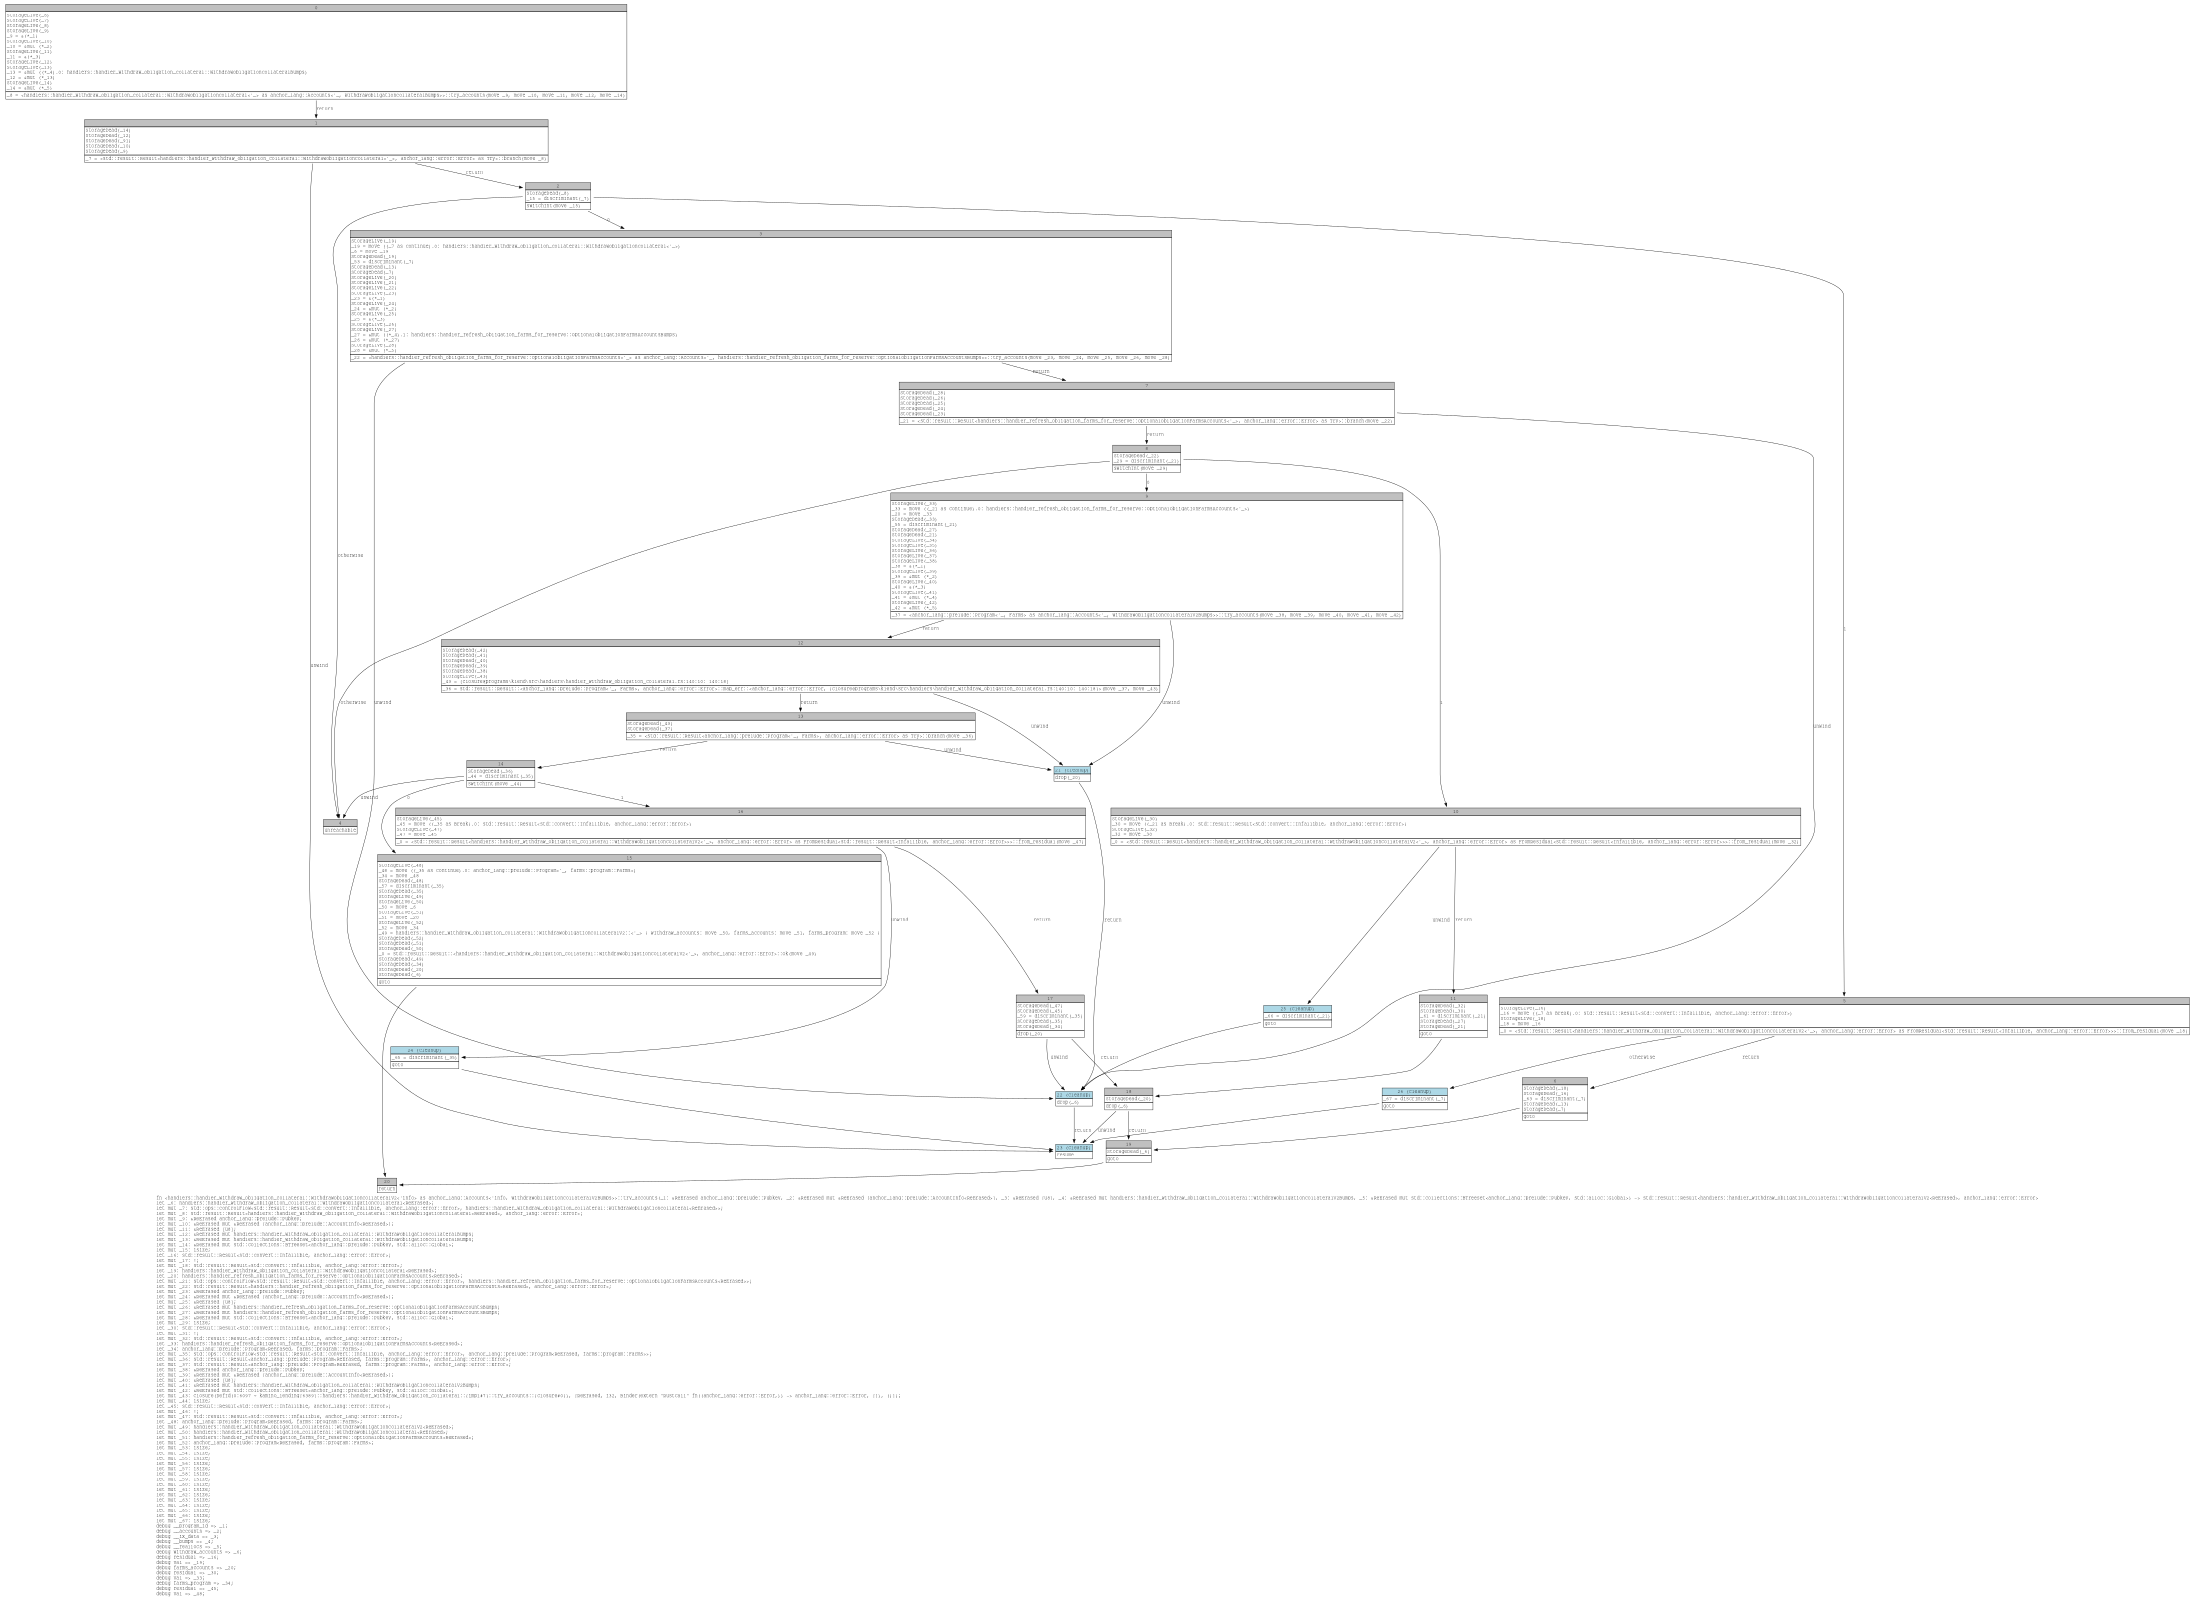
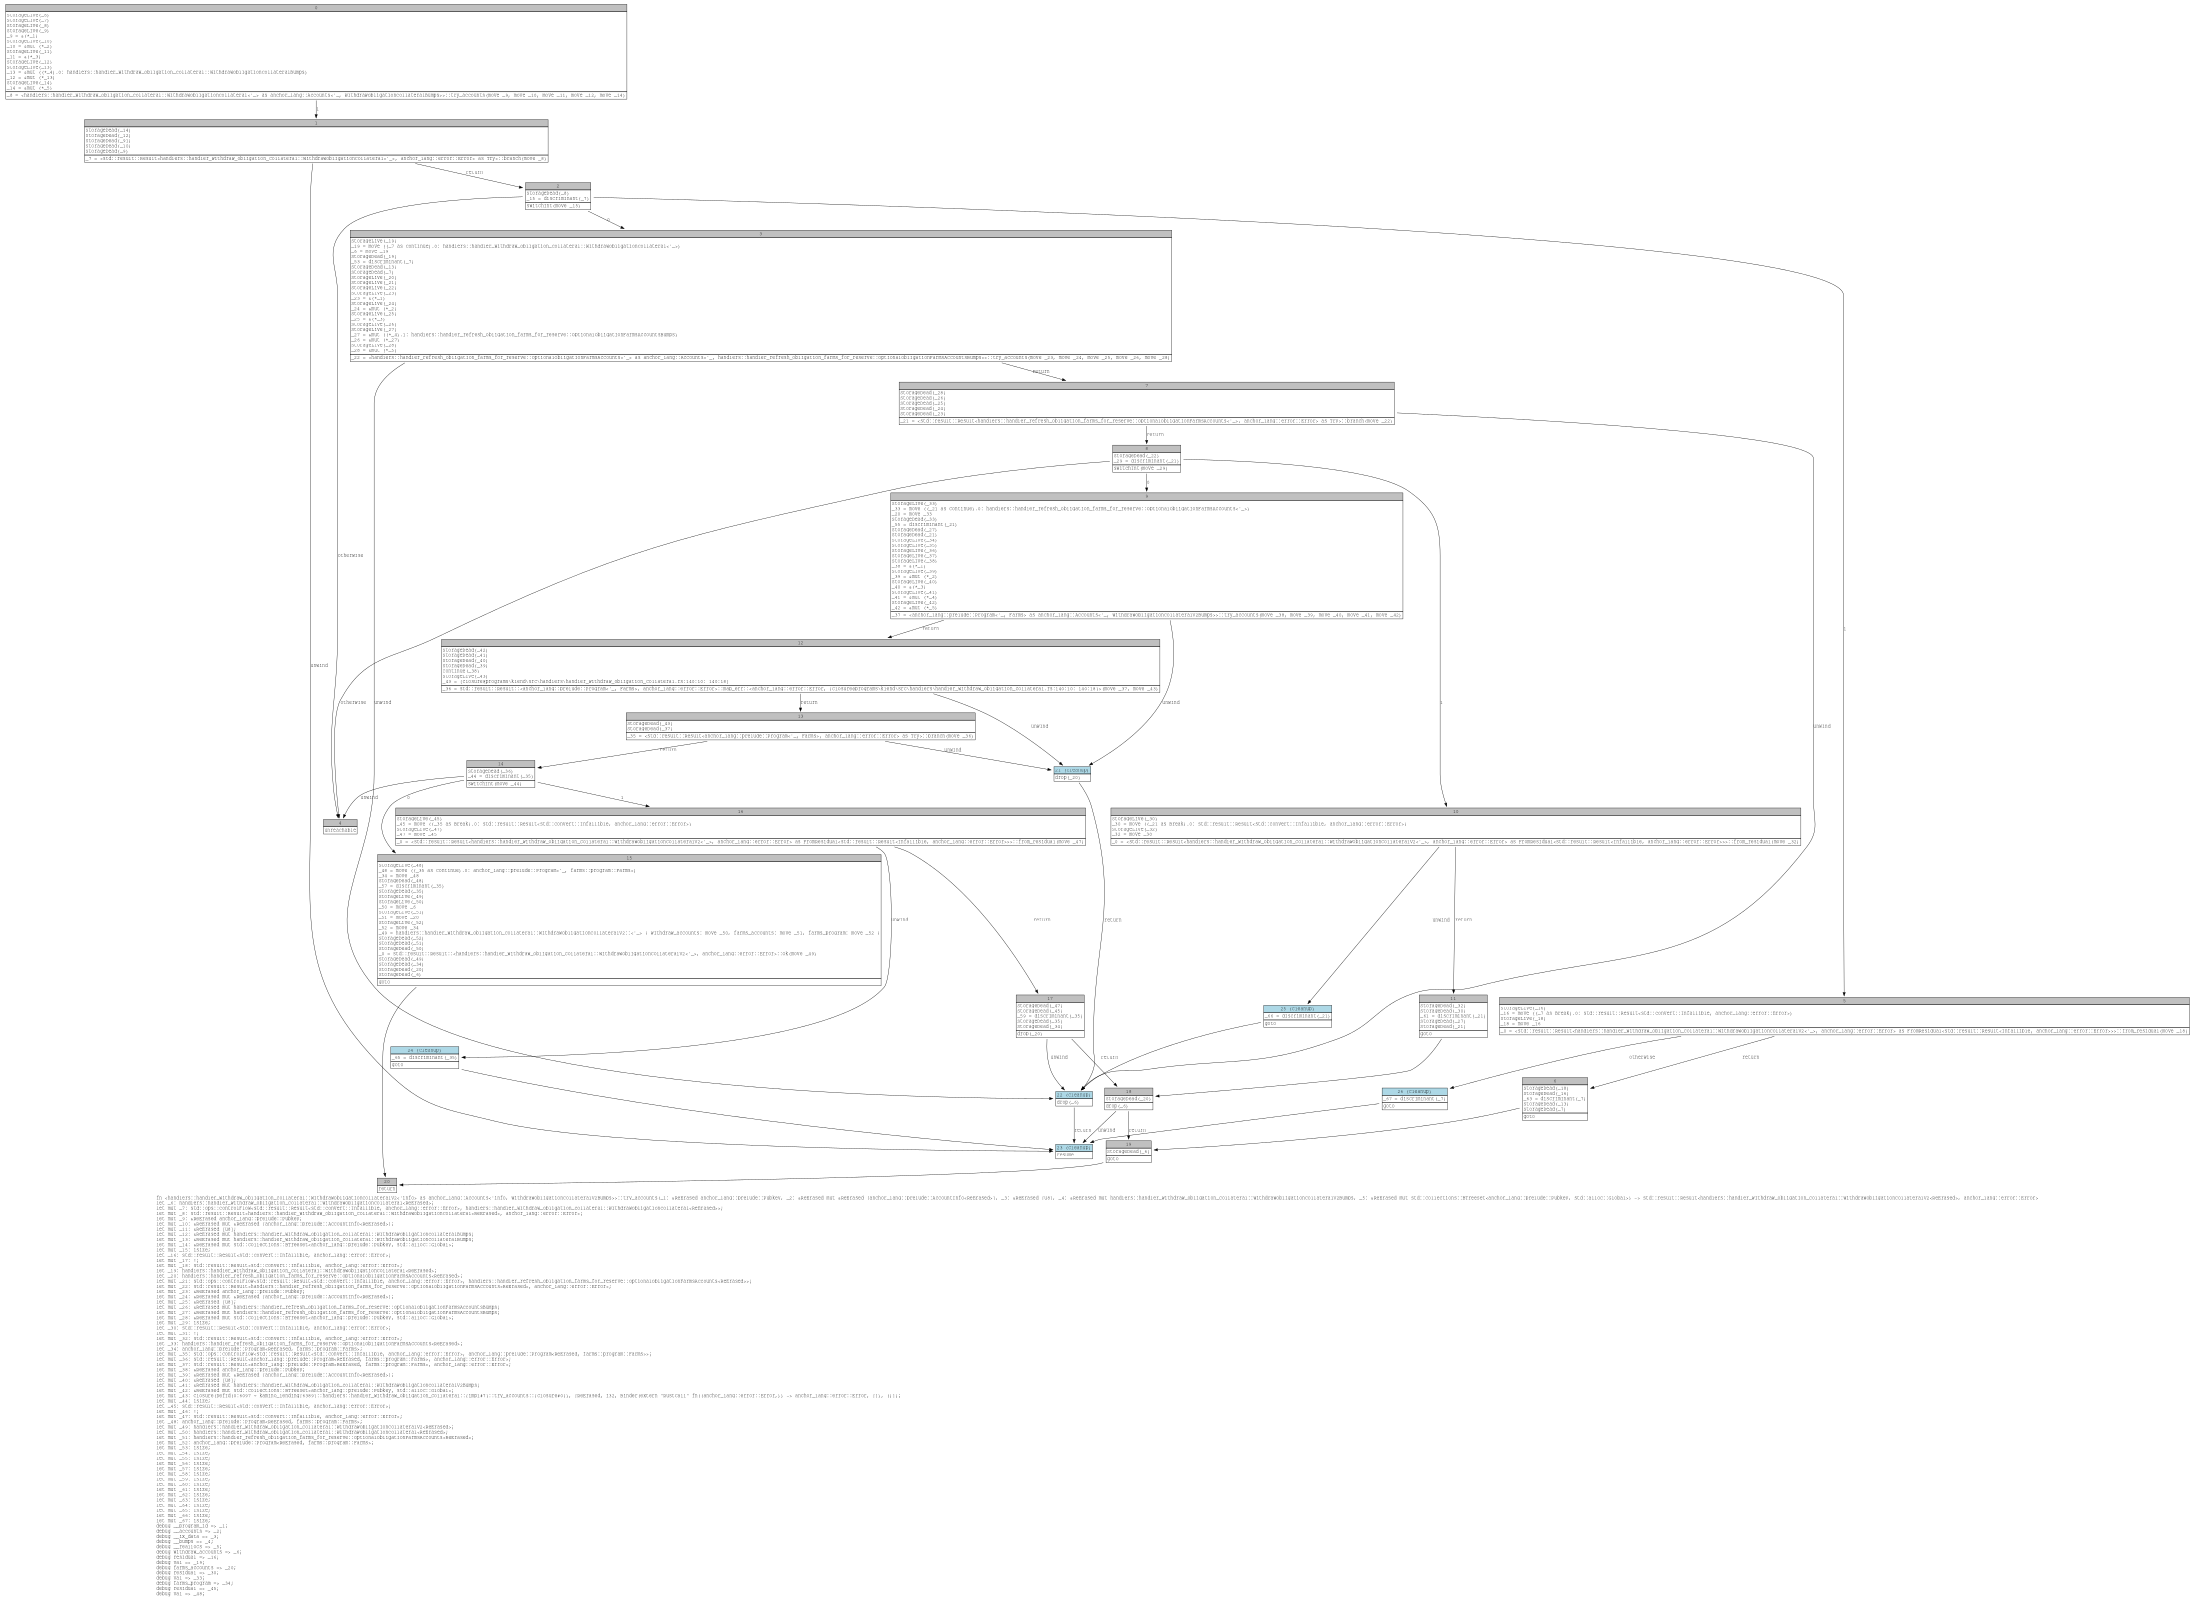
edge "0" -> "1": label "return" -> "1"
node "12": text "StorageDead(_38)" -> "Continue(_38)"
